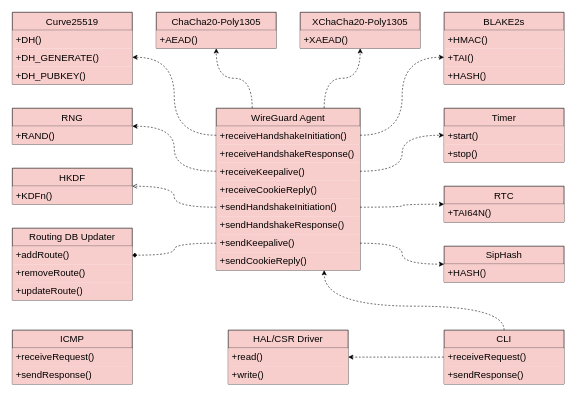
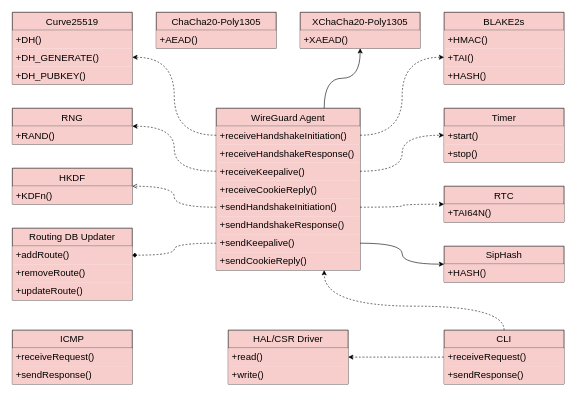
edge "WireGuard Agent" -> "XChaCha20-Poly1305": style dashed -> solid
edge "WireGuard Agent" -> "ChaCha20-Poly1305": removed
edge "+sendKeepalive()" -> "SipHash": style dashed -> solid
